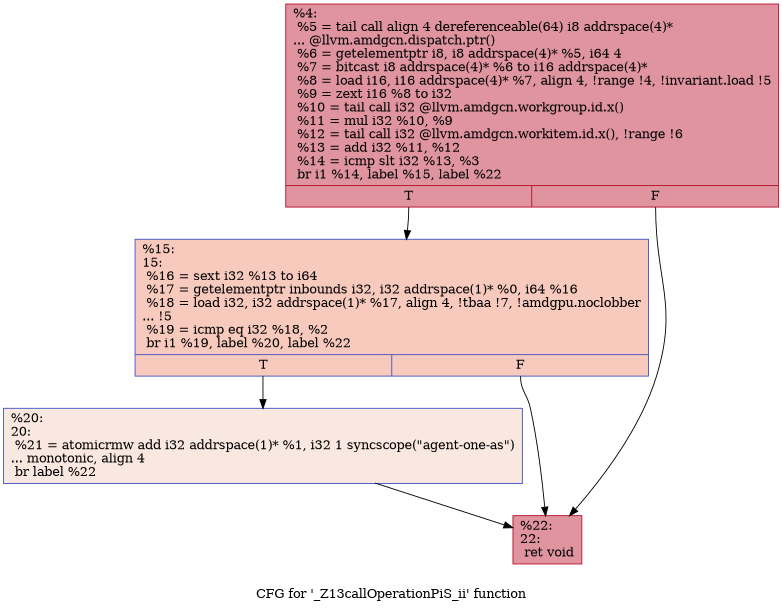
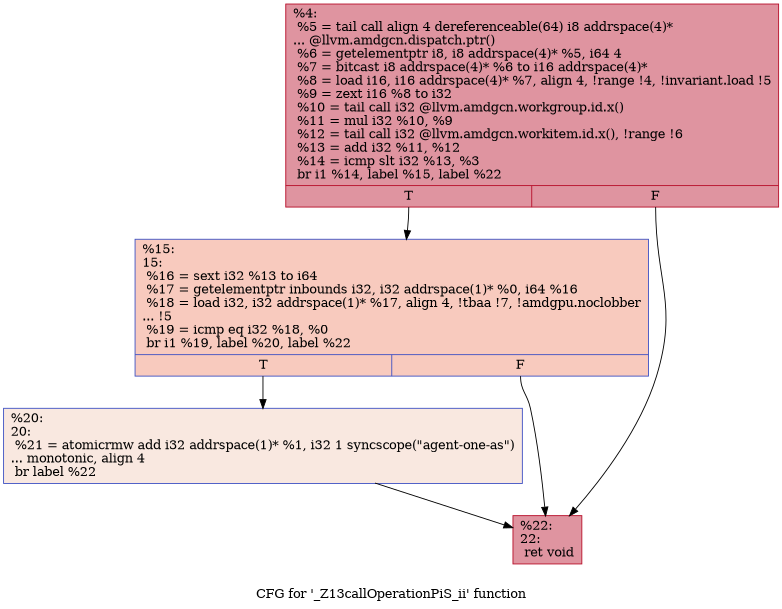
node "%15:": text "%19 = icmp eq i32 %18, %2" -> "%19 = icmp eq i32 %18, %0"
